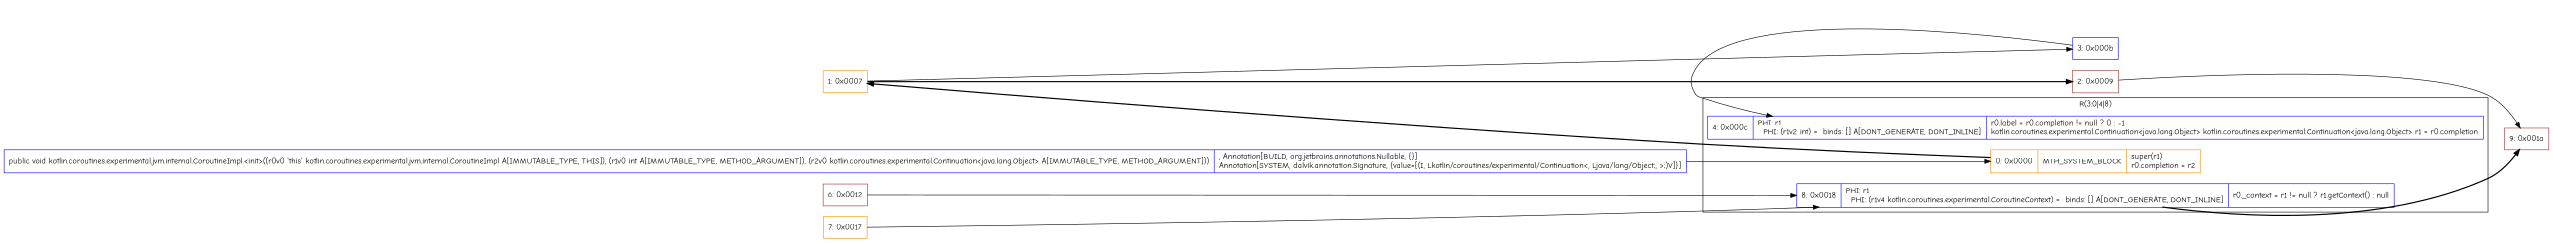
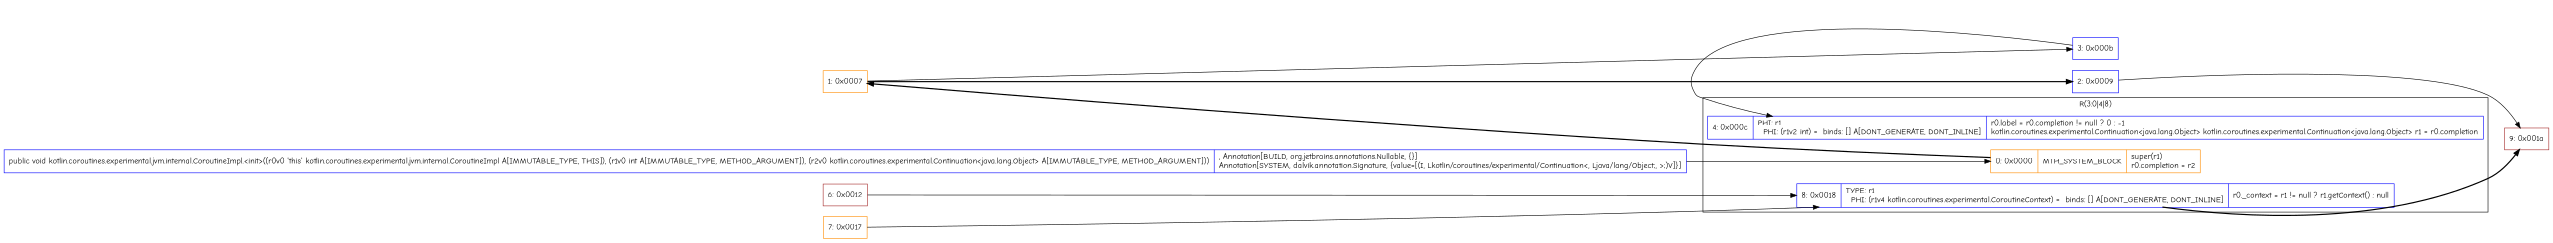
node "2: 0x0009": color brown -> blue
node "8: 0x0018": text "PHI: r1" -> "TYPE: r1"
